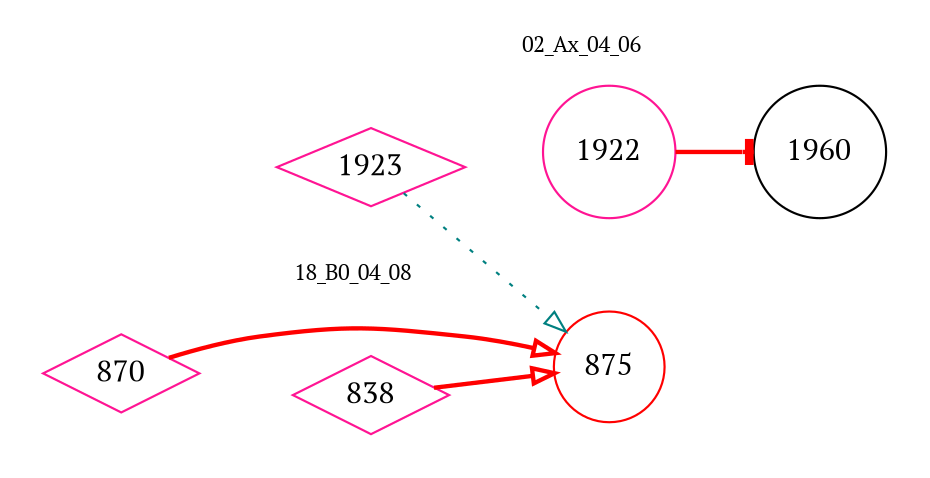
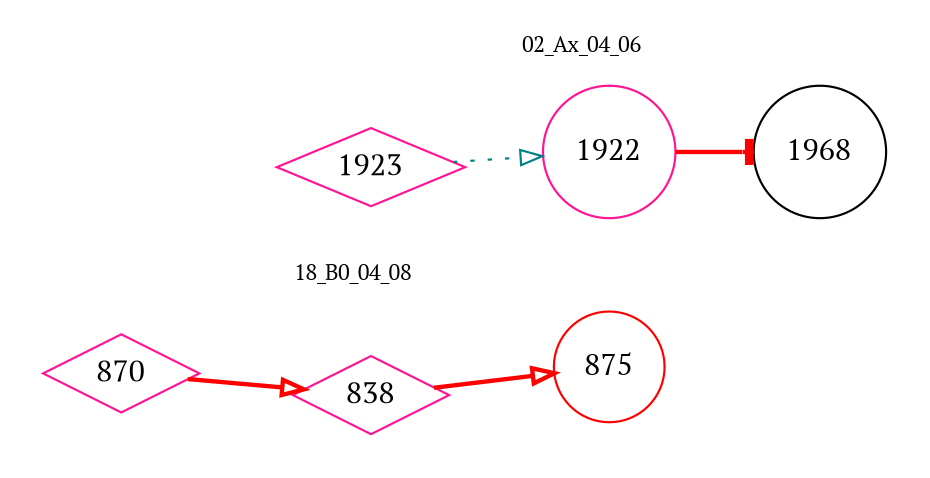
node "1960": label "1960" -> "1968"
edge "1923" -> "875": now "1923" -> "1922"
edge "870" -> "875": now "870" -> "838"
